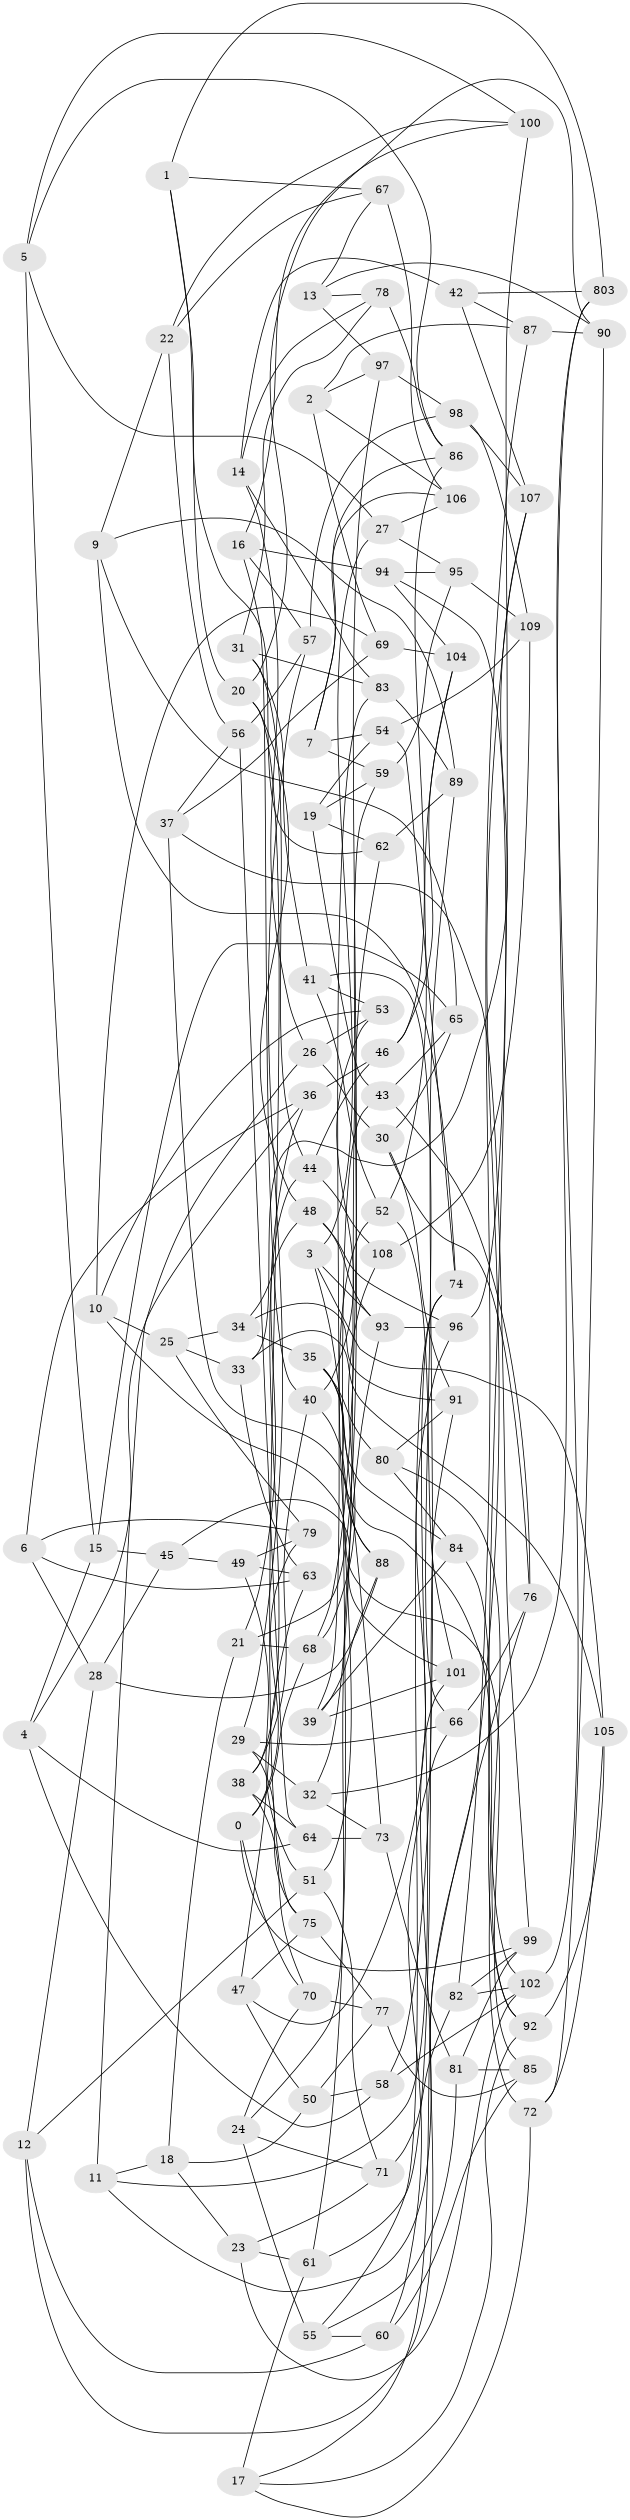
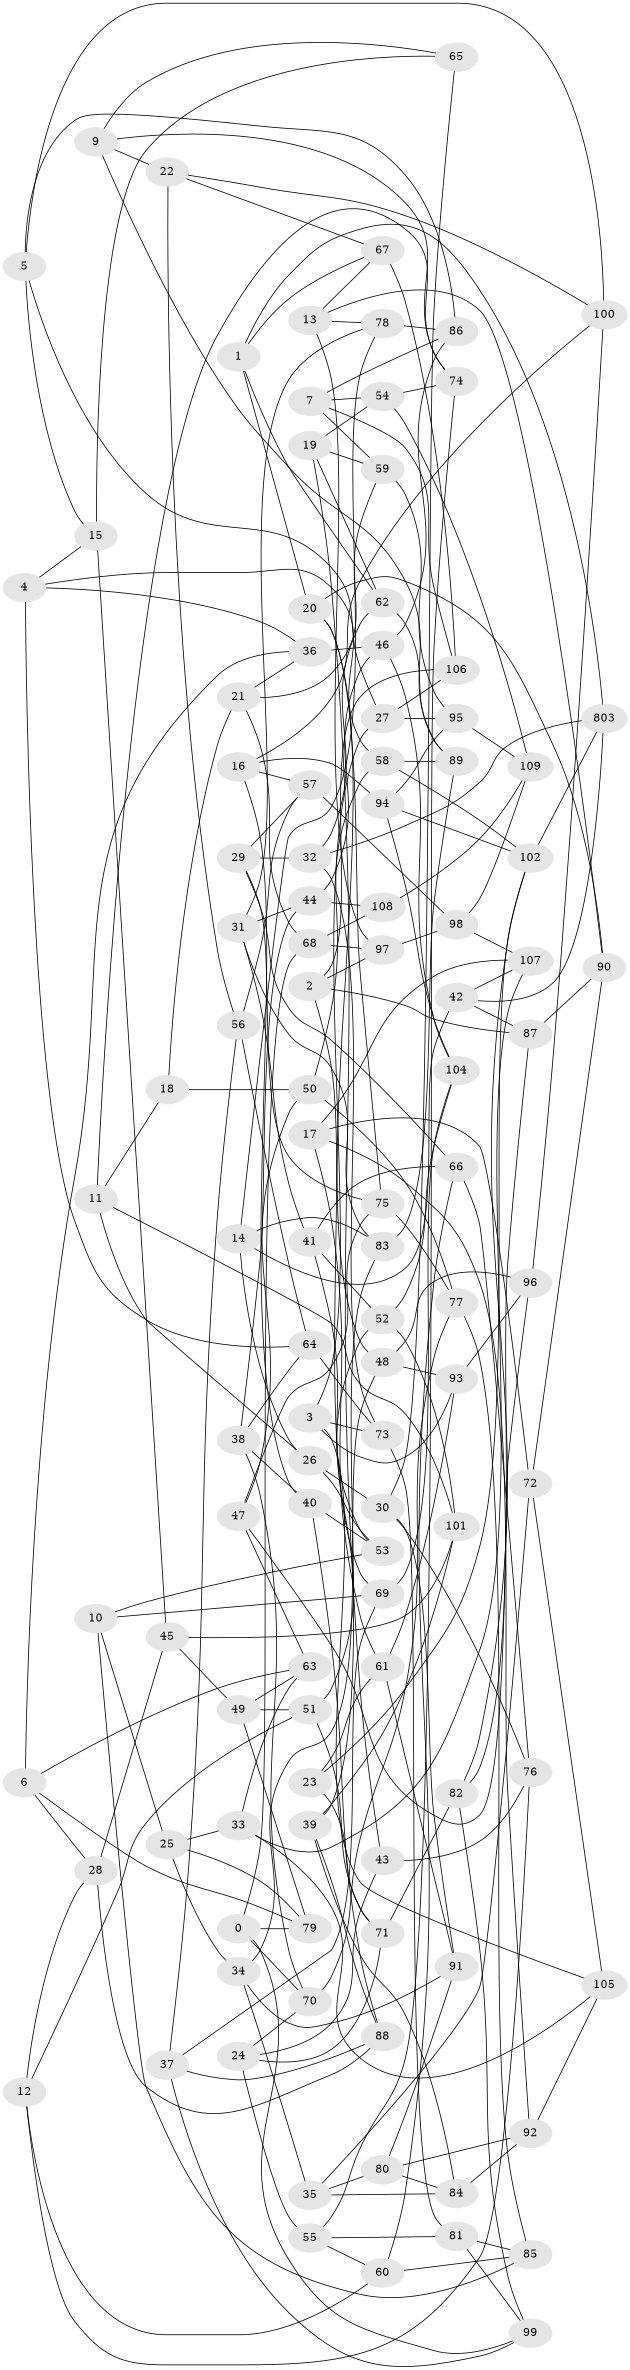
edge "65" -- "43": removed
edge "18" -- "23": removed
